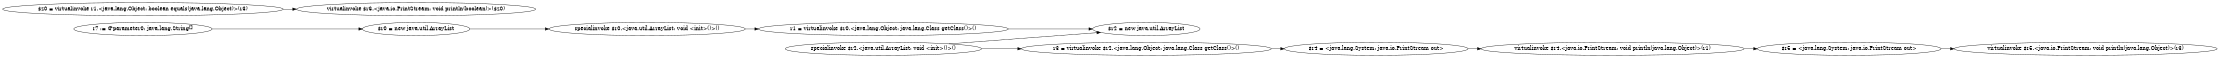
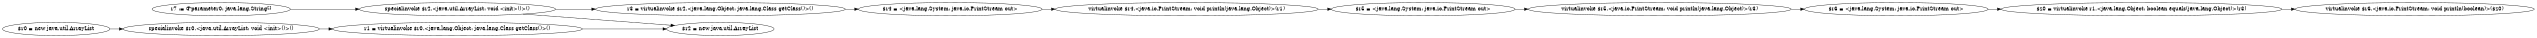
node "$r6 = <java.lang.System: java.io.PrintStream out>": added
edge "r7 := @parameter0: java.lang.String[]" -> "$r0 = new java.util.ArrayList": now "r7 := @parameter0: java.lang.String[]" -> "specialinvoke $r2.<java.util.ArrayList: void <init>()>()"
